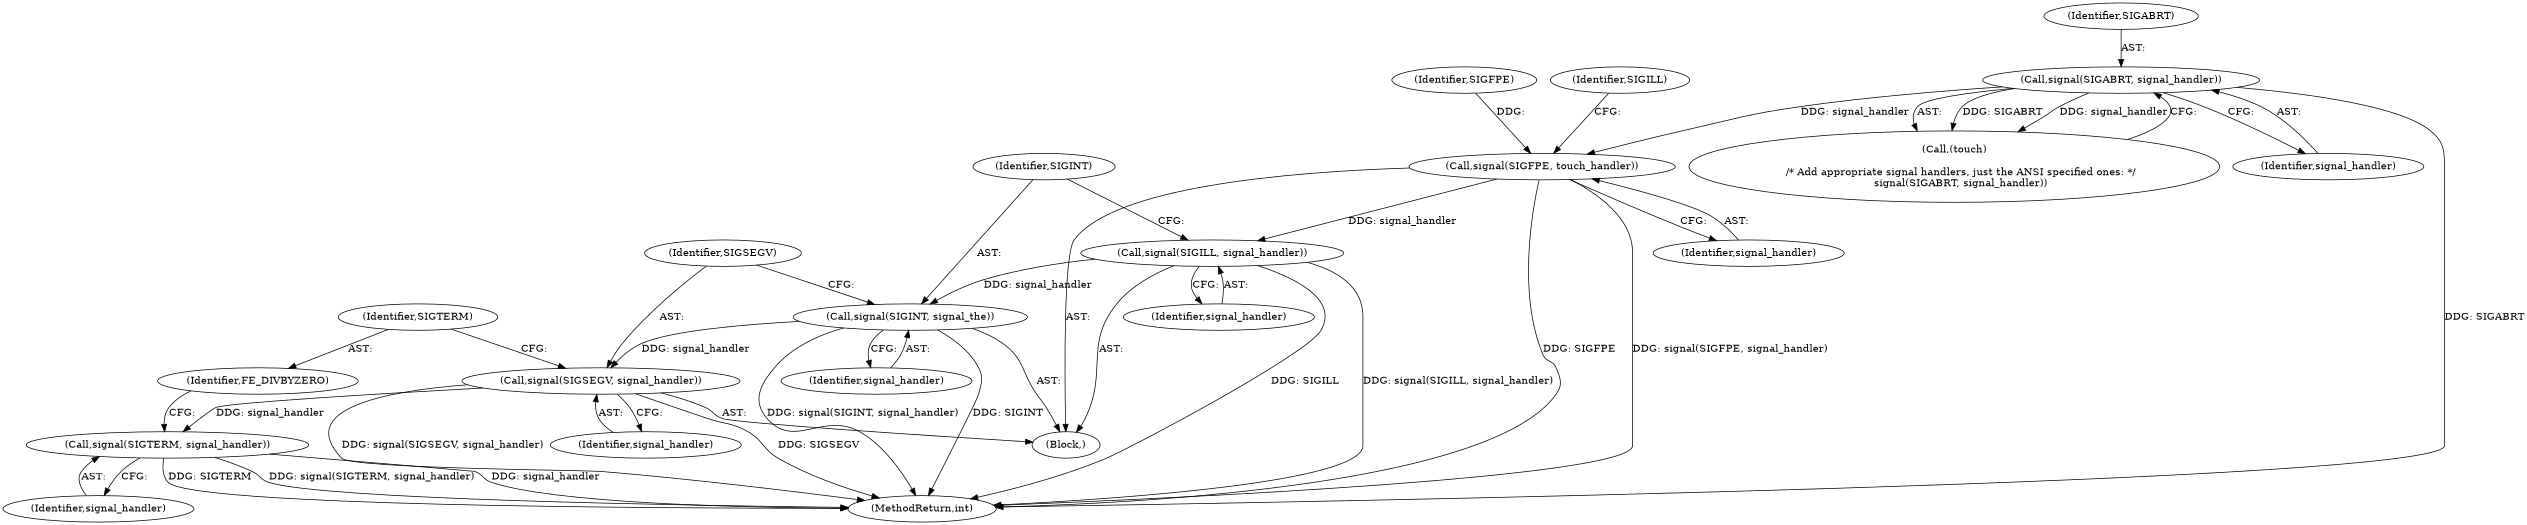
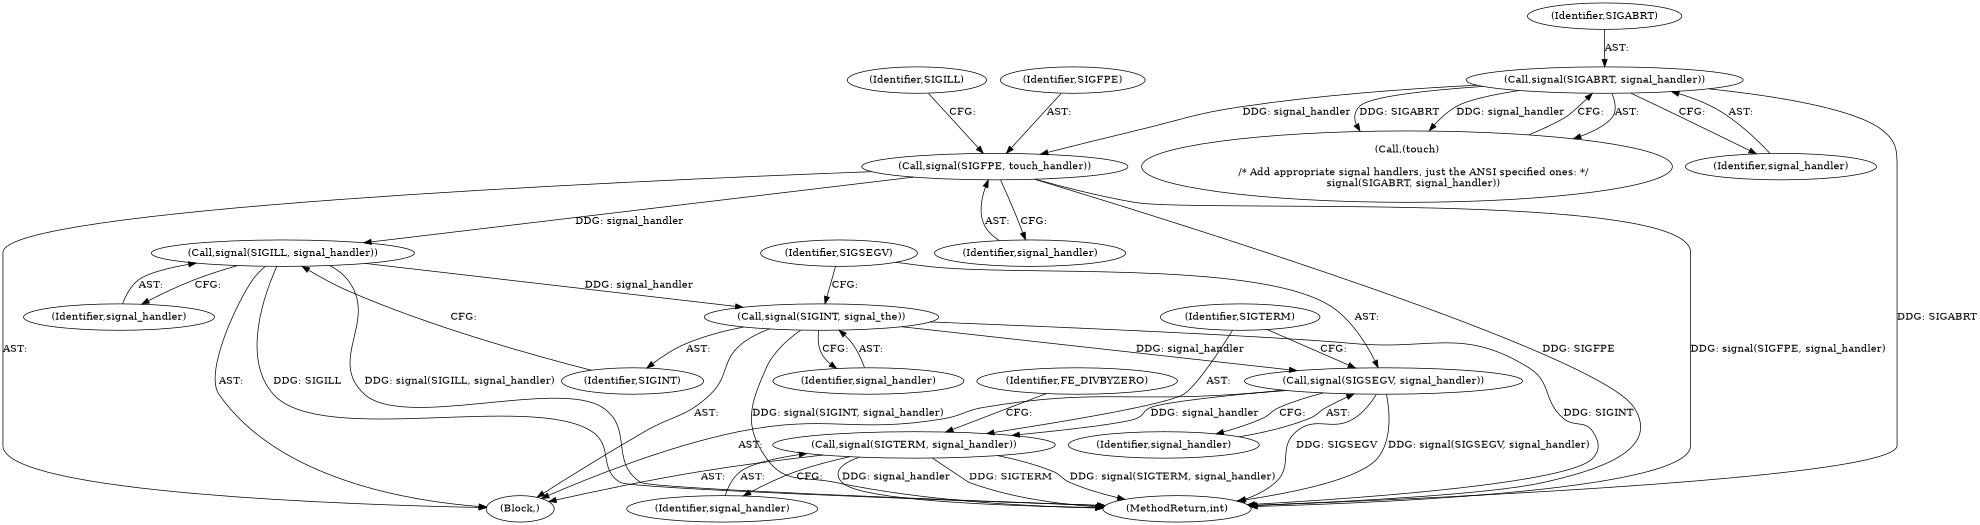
edge "(Identifier,SIGFPE)" -> "(Call,signal(SIGFPE, touch_handler))": label "DDG: " -> "AST: "
edge "(Identifier,SIGINT)" -> "(Call,signal(SIGINT, signal_the))": reversed
edge "(Identifier,SIGTERM)" -> "(Identifier,FE_DIVBYZERO)": now "(Identifier,SIGTERM)" -> "(Call,signal(SIGTERM, signal_handler))"
edge "(Call,signal(SIGTERM, signal_handler))" -> "(Block,)": added, label "AST:"
